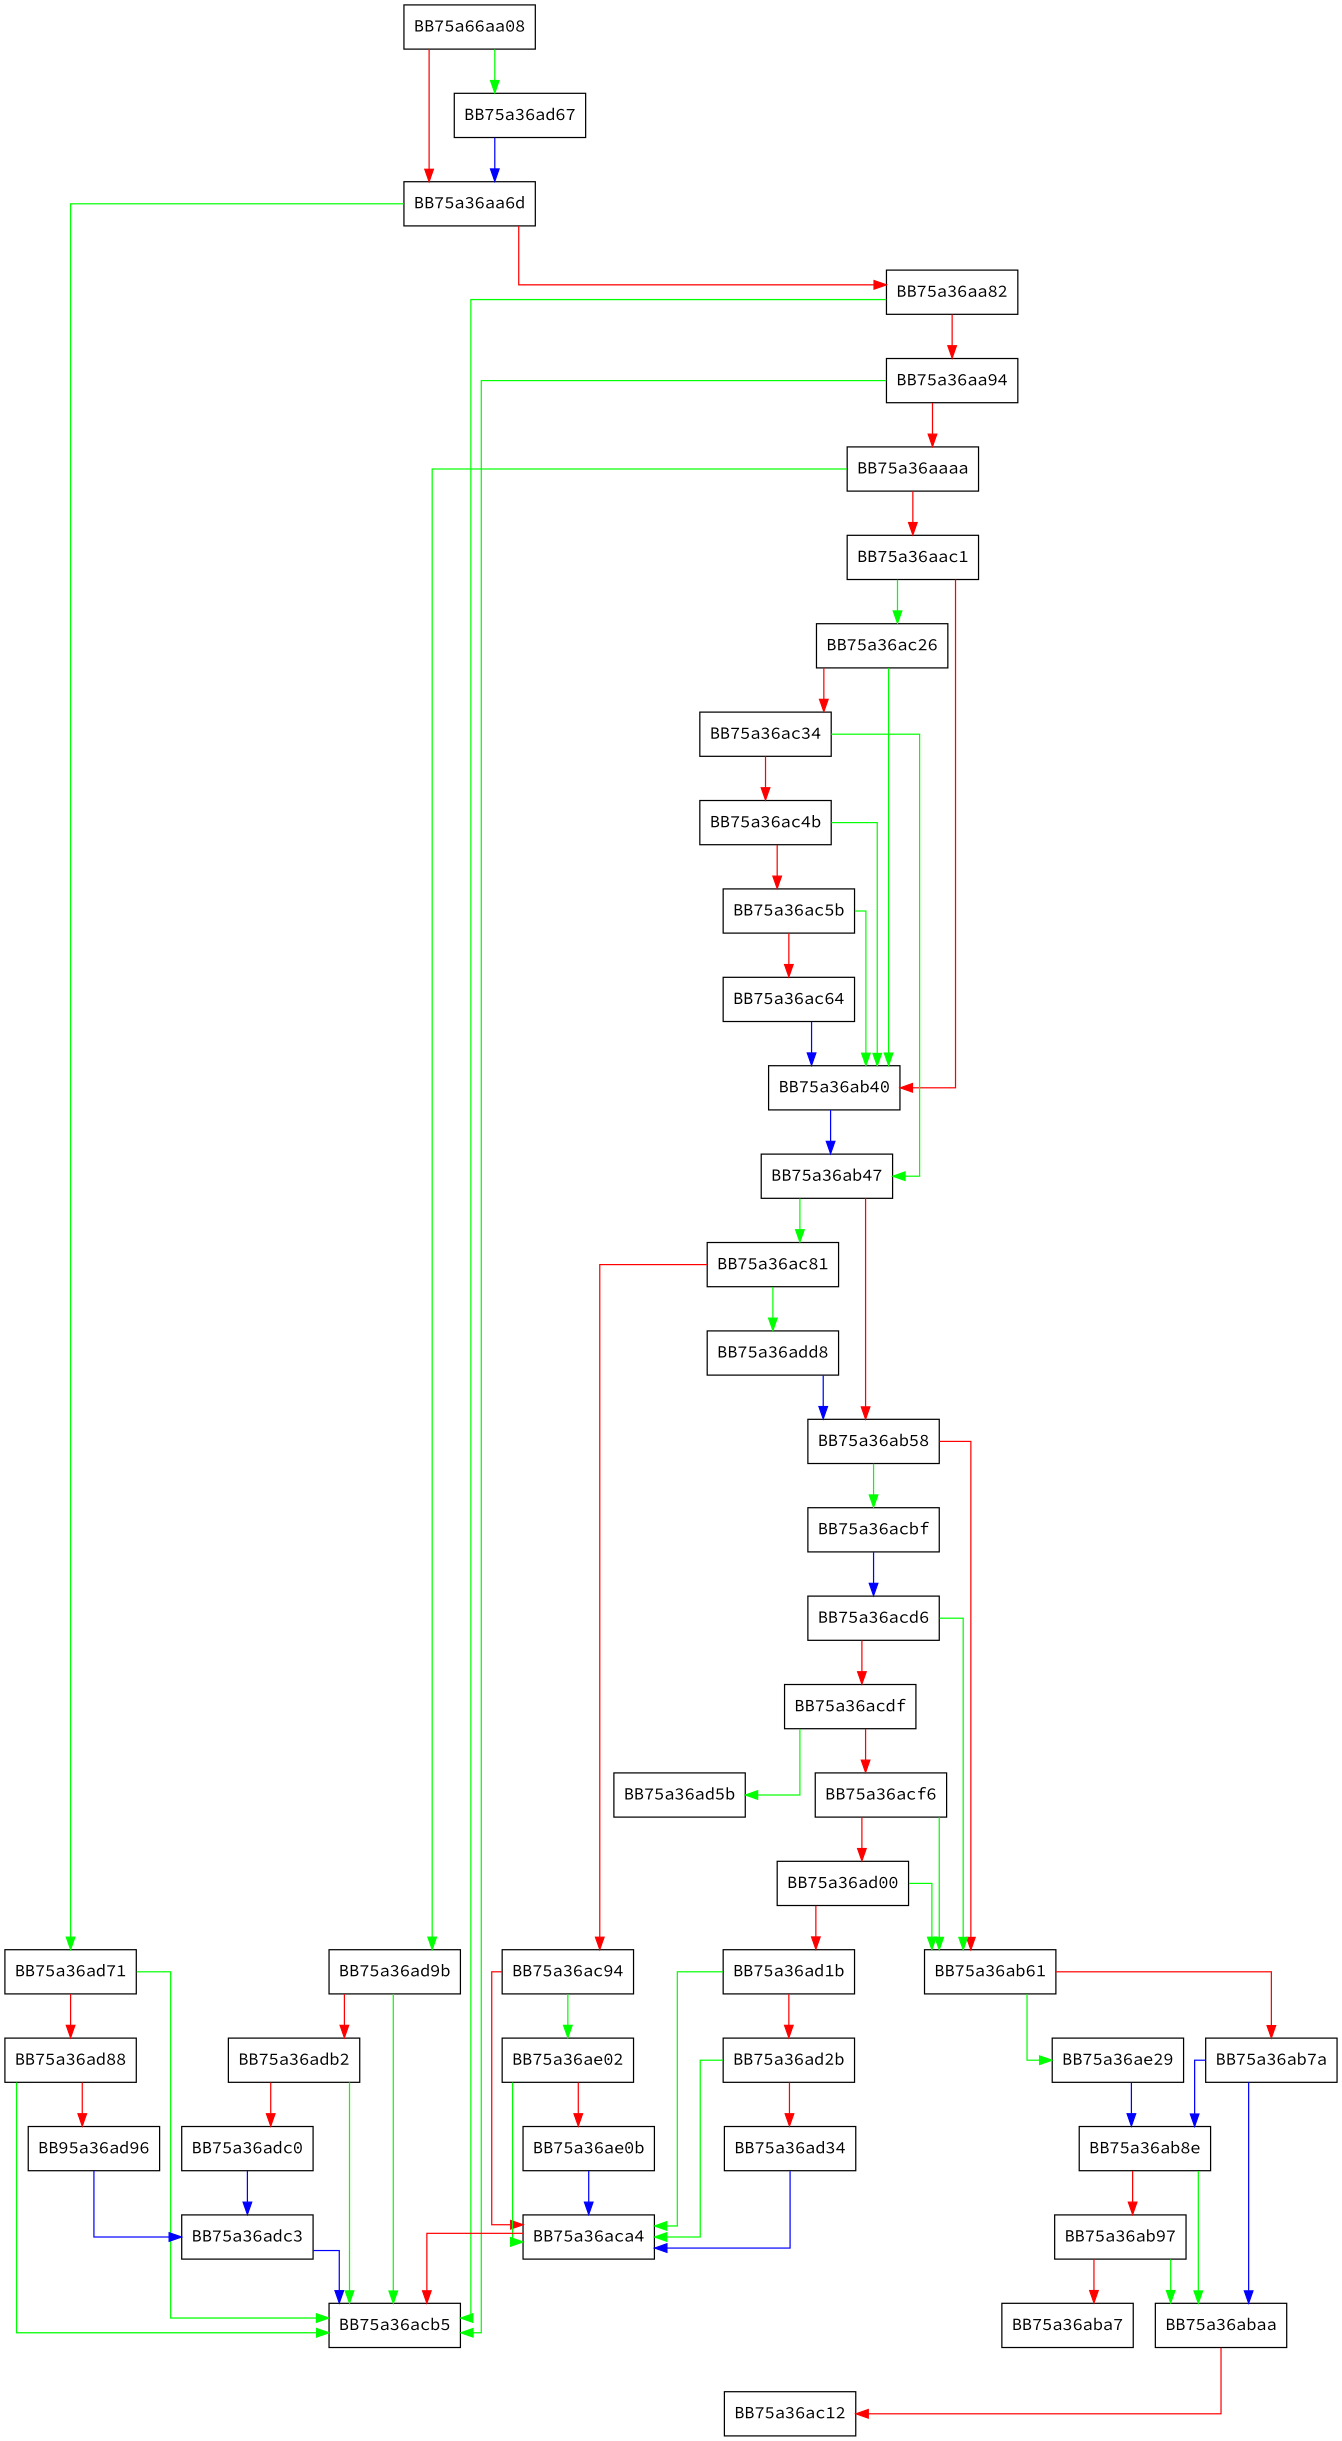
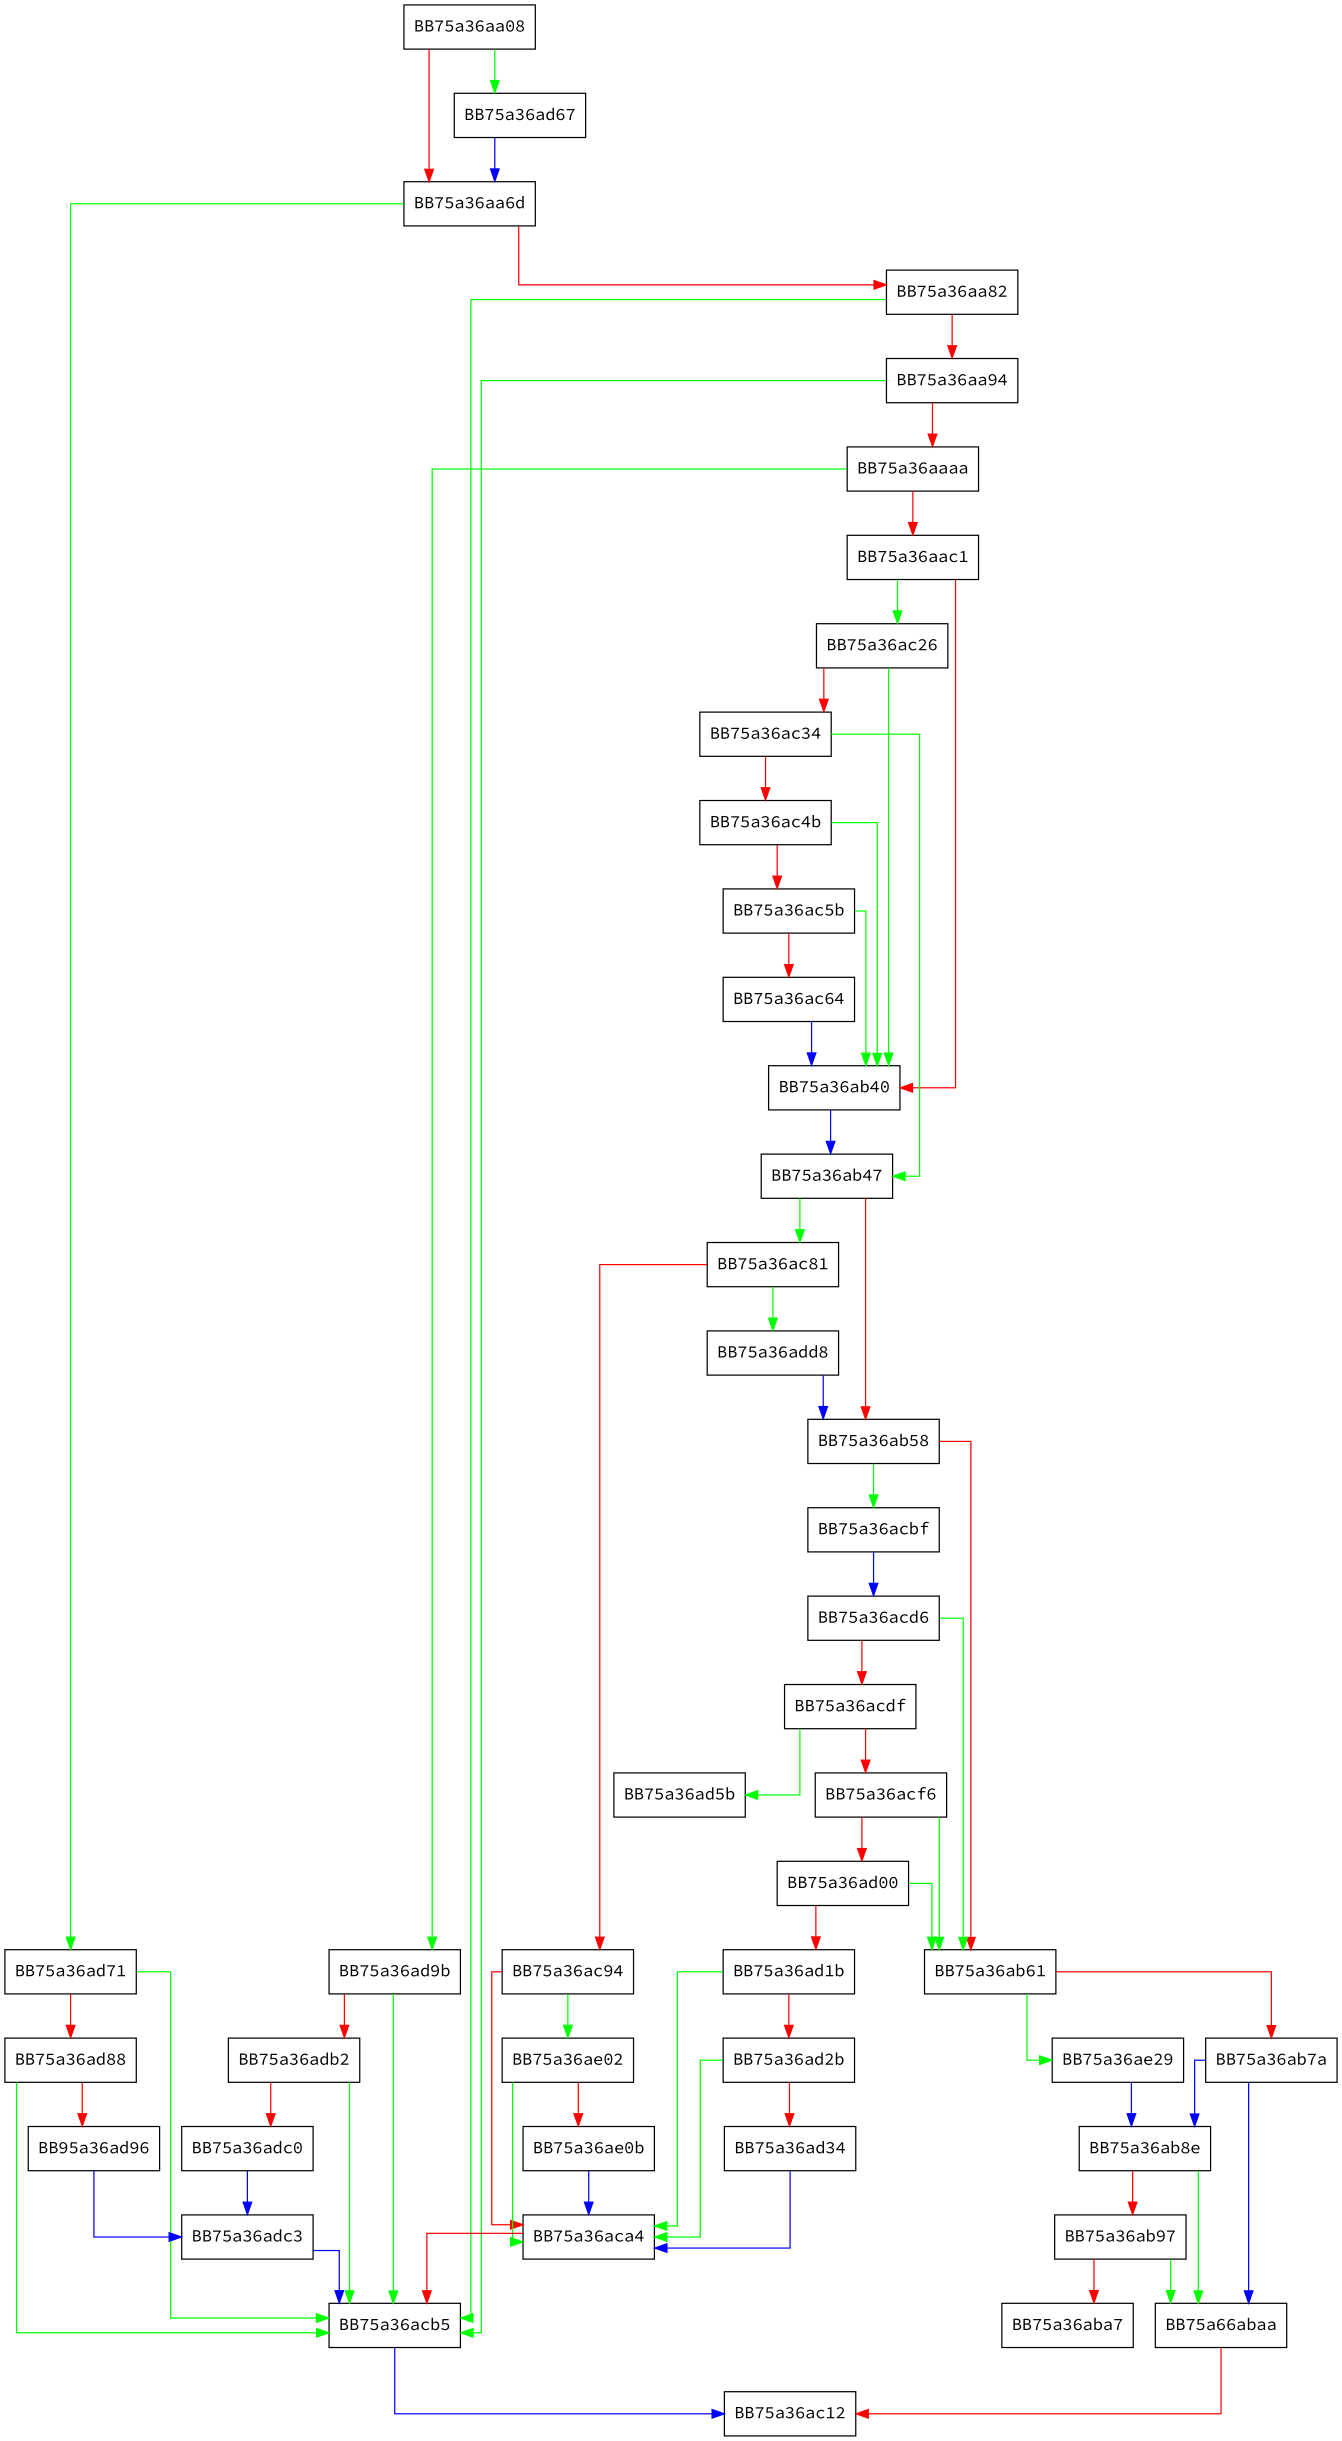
node "BB75a66aa08": label "BB75a66aa08" -> "BB75a36aa08"
node "BB75a36abaa": label "BB75a36abaa" -> "BB75a66abaa"
edge "BB75a36acb5" -> "BB75a36ac12": added
